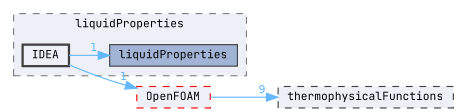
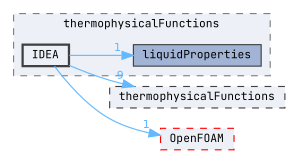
cluster "liquidProperties": label "liquidProperties" -> "thermophysicalFunctions"
edge "OpenFOAM" -> "thermophysicalFunctions": now "IDEA" -> "thermophysicalFunctions"
